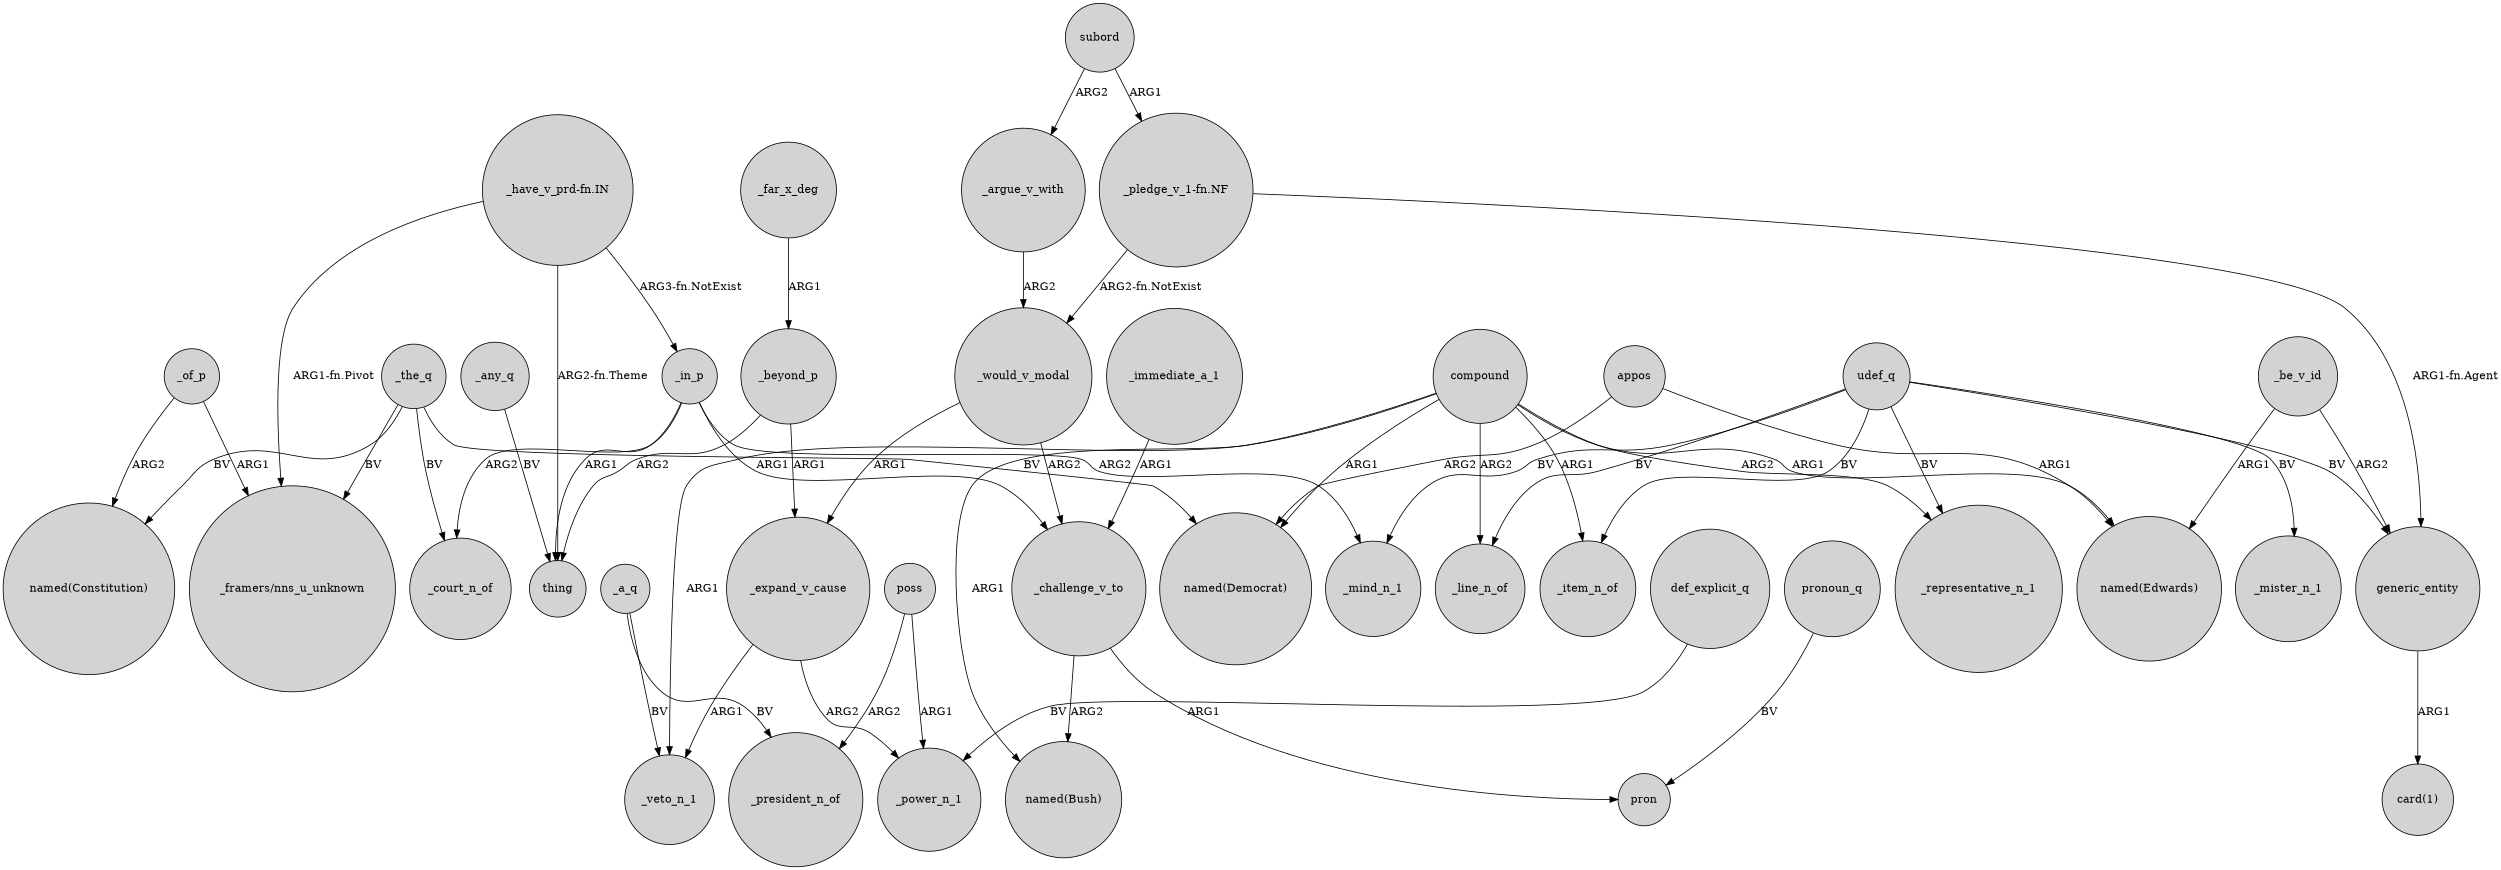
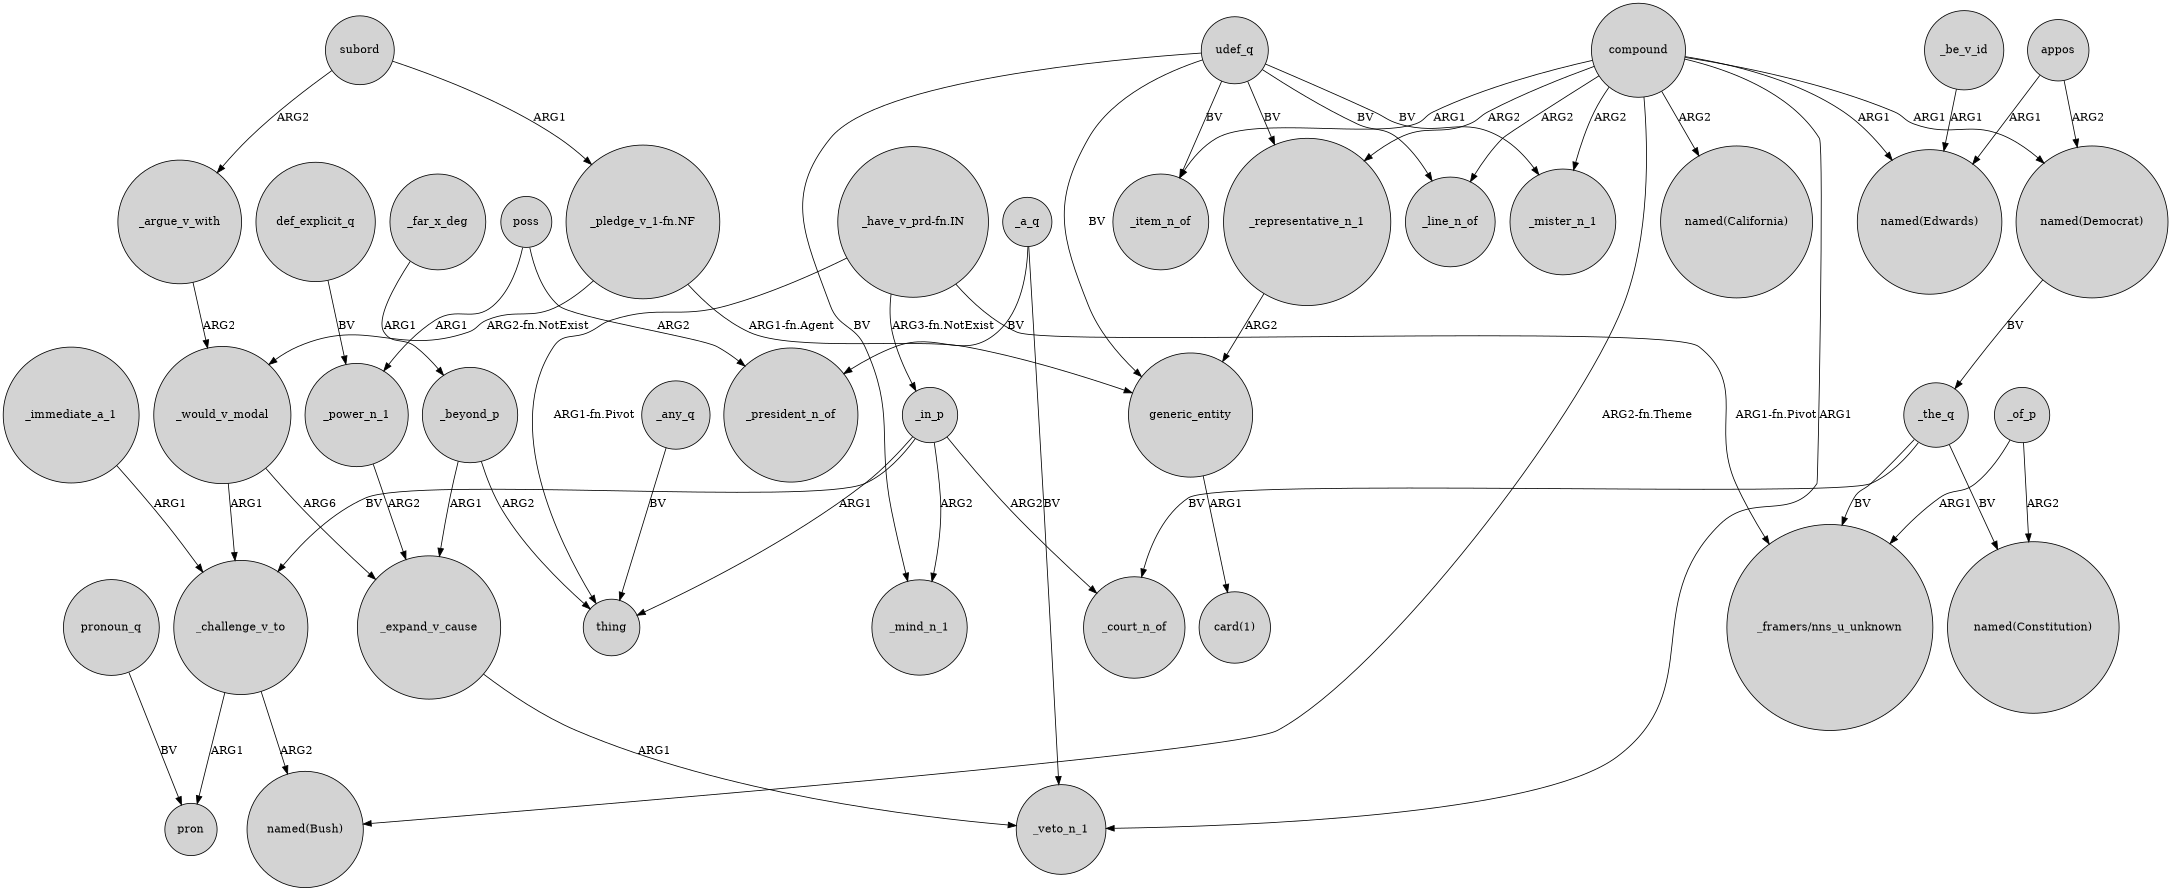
edge "compound" -> "_mister_n_1": added, label "ARG2"
node "named(California)": added
edge "_have_v_prd-fn.IN" -> "thing": label "ARG2-fn.Theme" -> "ARG1-fn.Pivot"
edge "_the_q" -> "named(Democrat)": reversed
edge "_in_p" -> "_challenge_v_to": label "ARG1" -> "BV"
edge "_would_v_modal" -> "_expand_v_cause": label "ARG1" -> "ARG6"
edge "_would_v_modal" -> "_challenge_v_to": label "ARG2" -> "ARG1"
edge "_be_v_id" -> "generic_entity": now "_representative_n_1" -> "generic_entity"
edge "compound" -> "named(Bush)": label "ARG1" -> "ARG2-fn.Theme"
edge "_expand_v_cause" -> "_power_n_1": reversed
